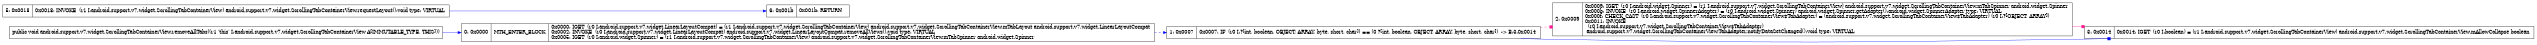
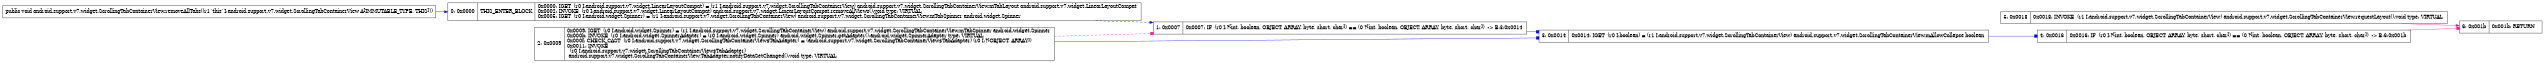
edge "5: 0x0018" -> "6: 0x001b": color blue -> deeppink
edge "2: 0x0009" -> "3: 0x0014": color deeppink -> blue
edge "1: 0x0007" -> "2: 0x0009": reversed
node "0: 0x0000": text "MTH_ENTER_BLOCK" -> "THIS_ENTER_BLOCK"
node "4: 0x0016": added
